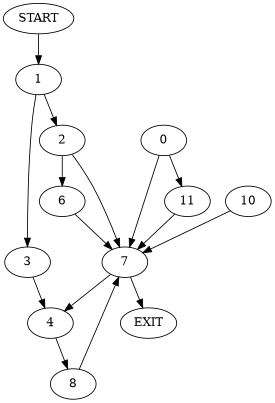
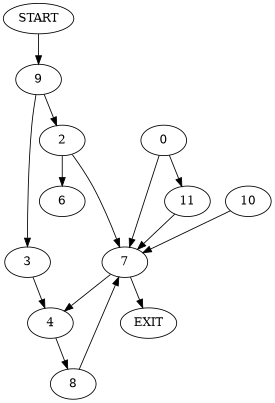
node "1": label "1" -> "9"
edge "6" -> "7": removed
